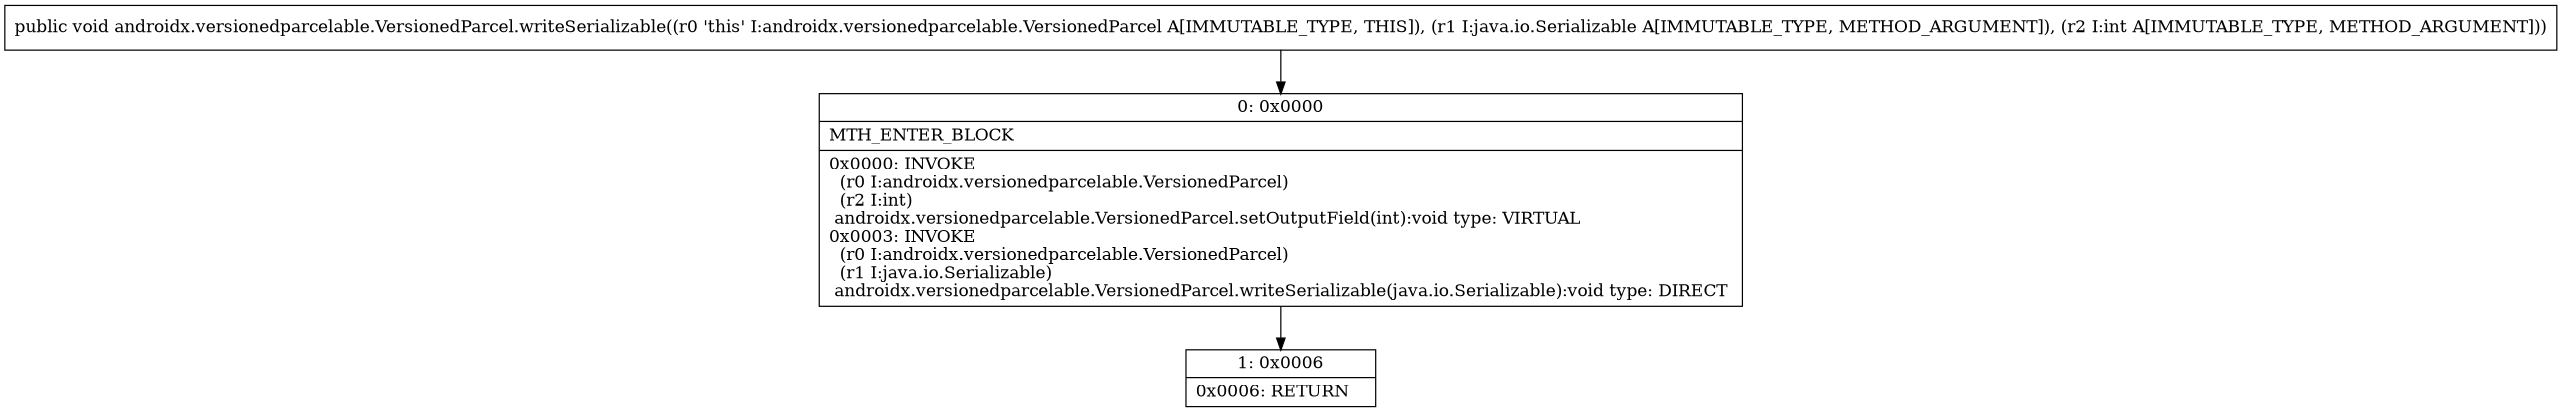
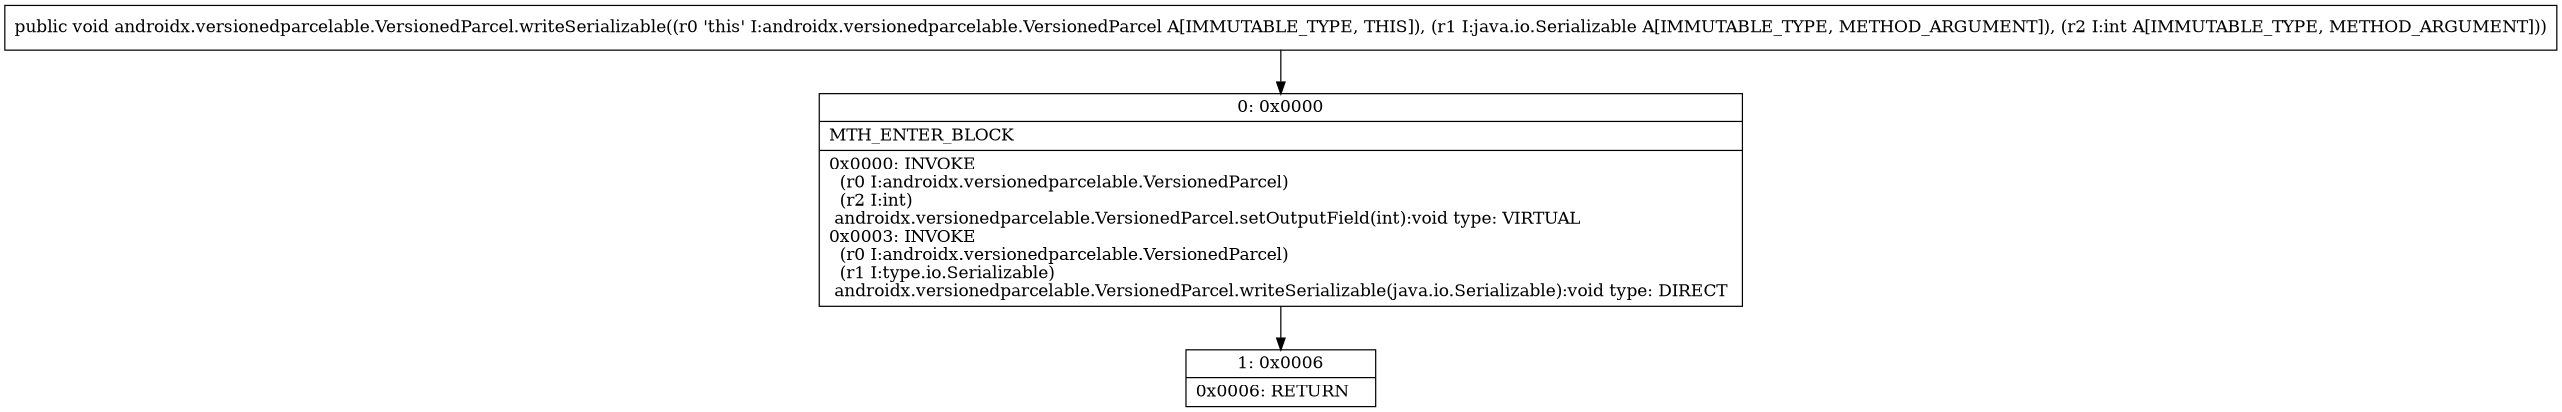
node "0: 0x0000": text "(r1 I:java.io.Serializable)" -> "(r1 I:type.io.Serializable)"
